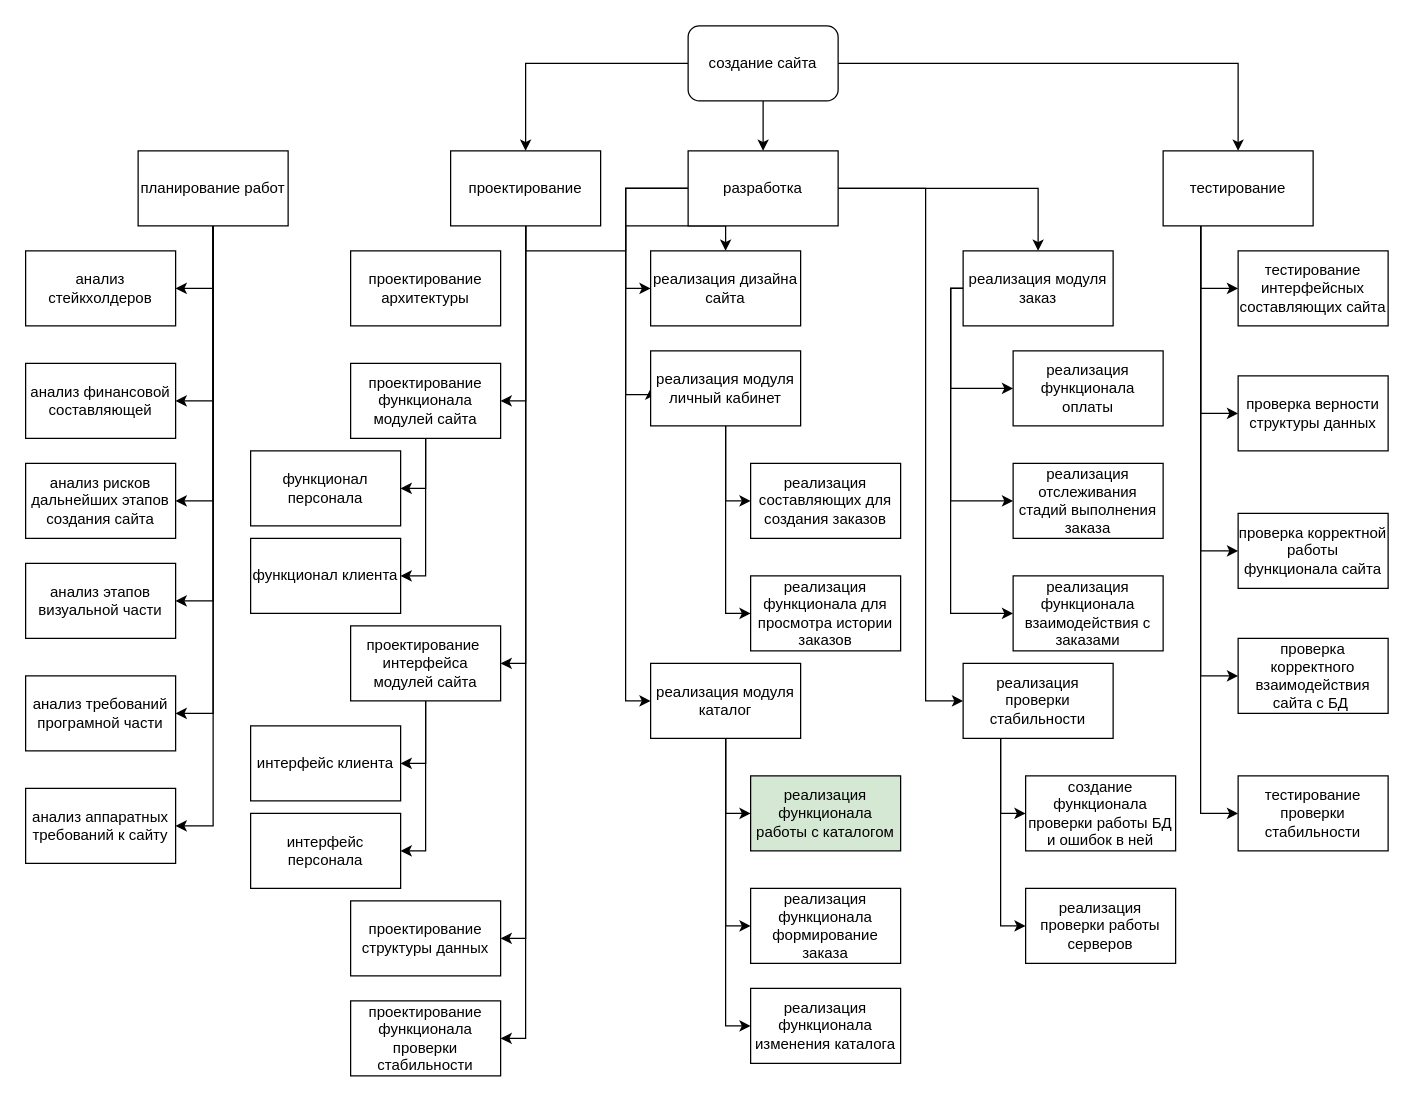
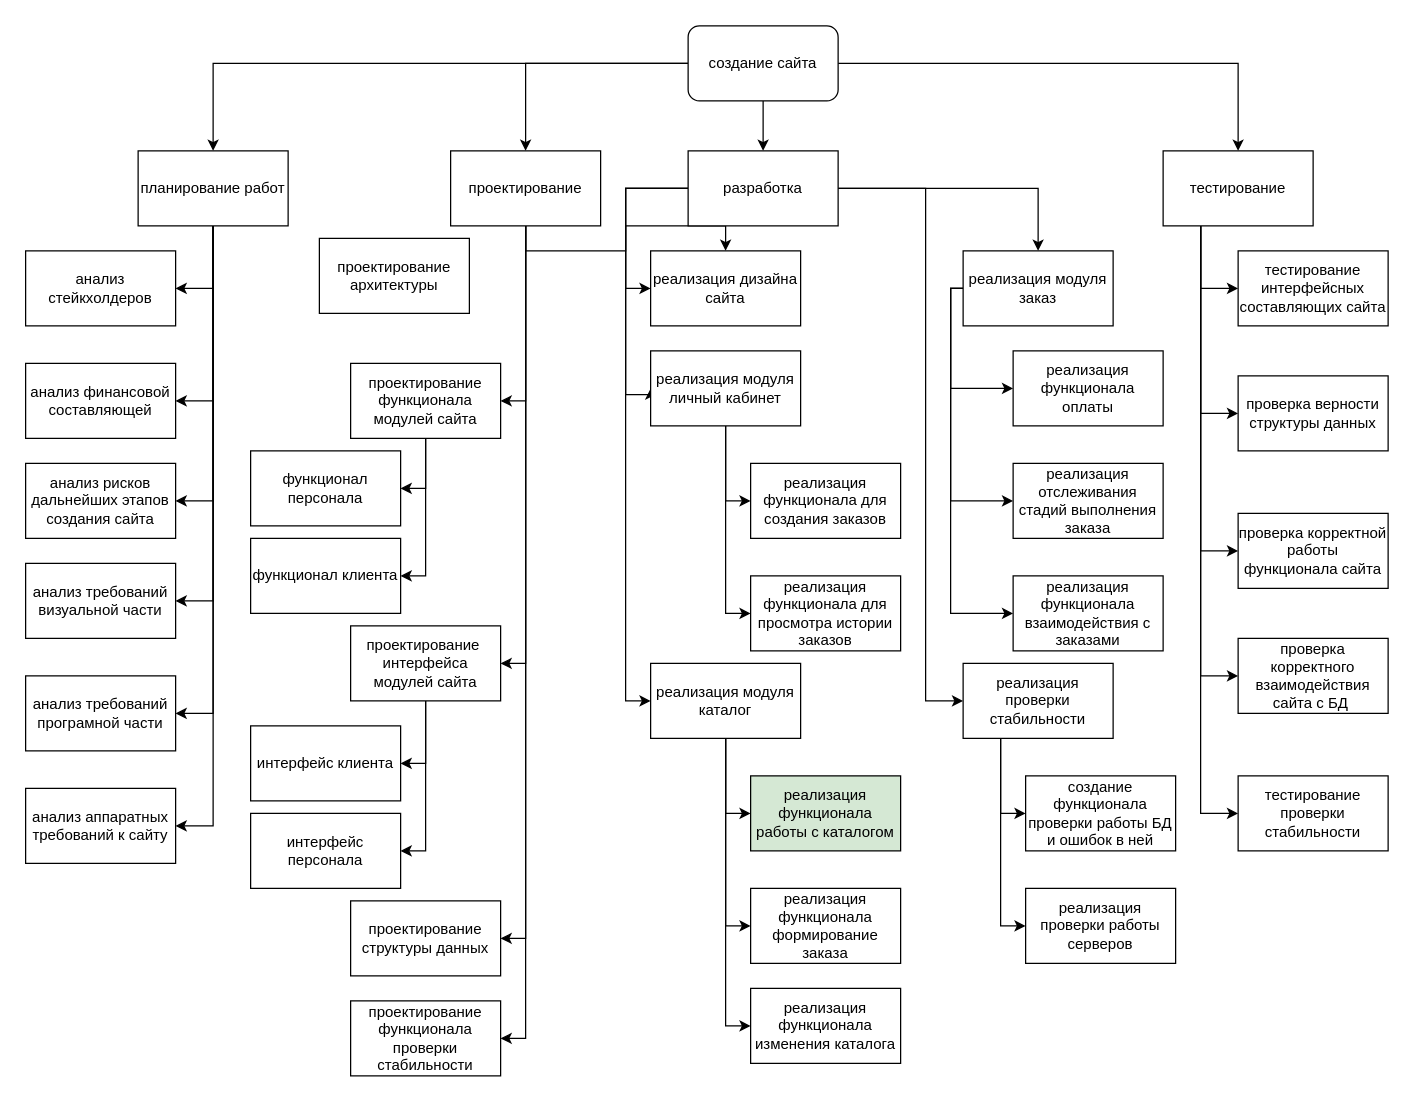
edge "создание сайта" -> "планирование работ": added
node "проектирование архитектуры": moved (426, 288) -> (394, 276)
node "реализация составляющих для создания заказов": label "реализация составляющих для создания заказов" -> "реализация функционала для создания заказов"
node "анализ этапов визуальной части": label "анализ этапов визуальной части" -> "анализ требований визуальной части"
